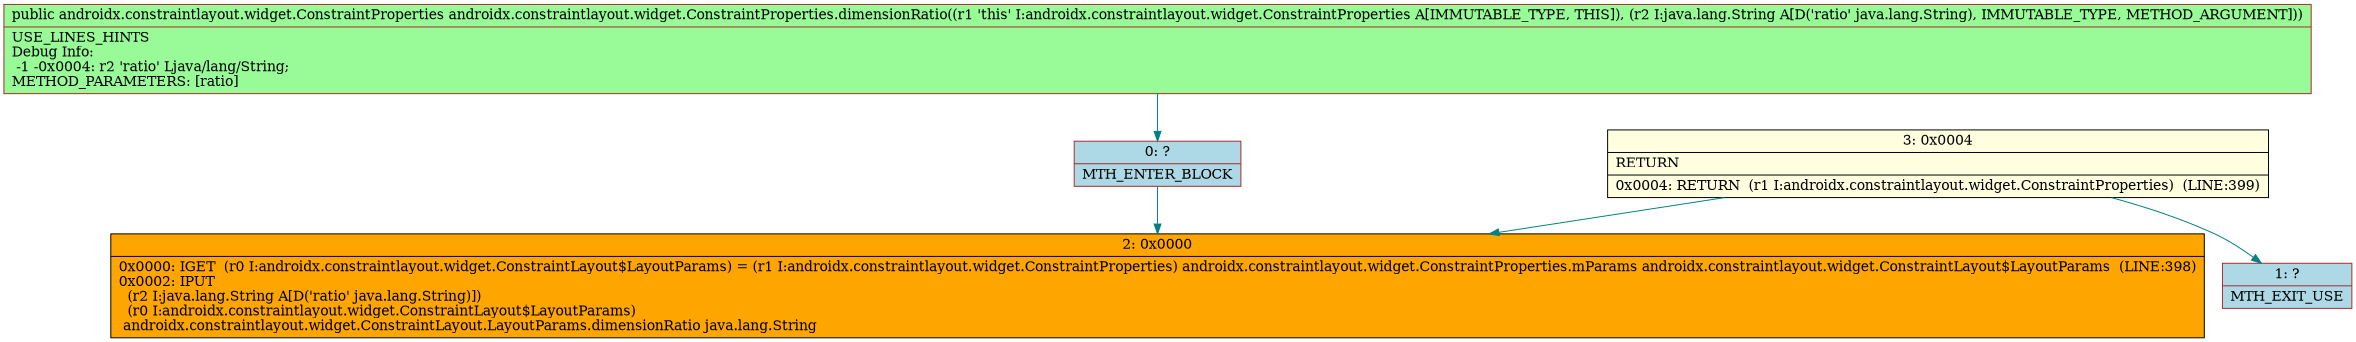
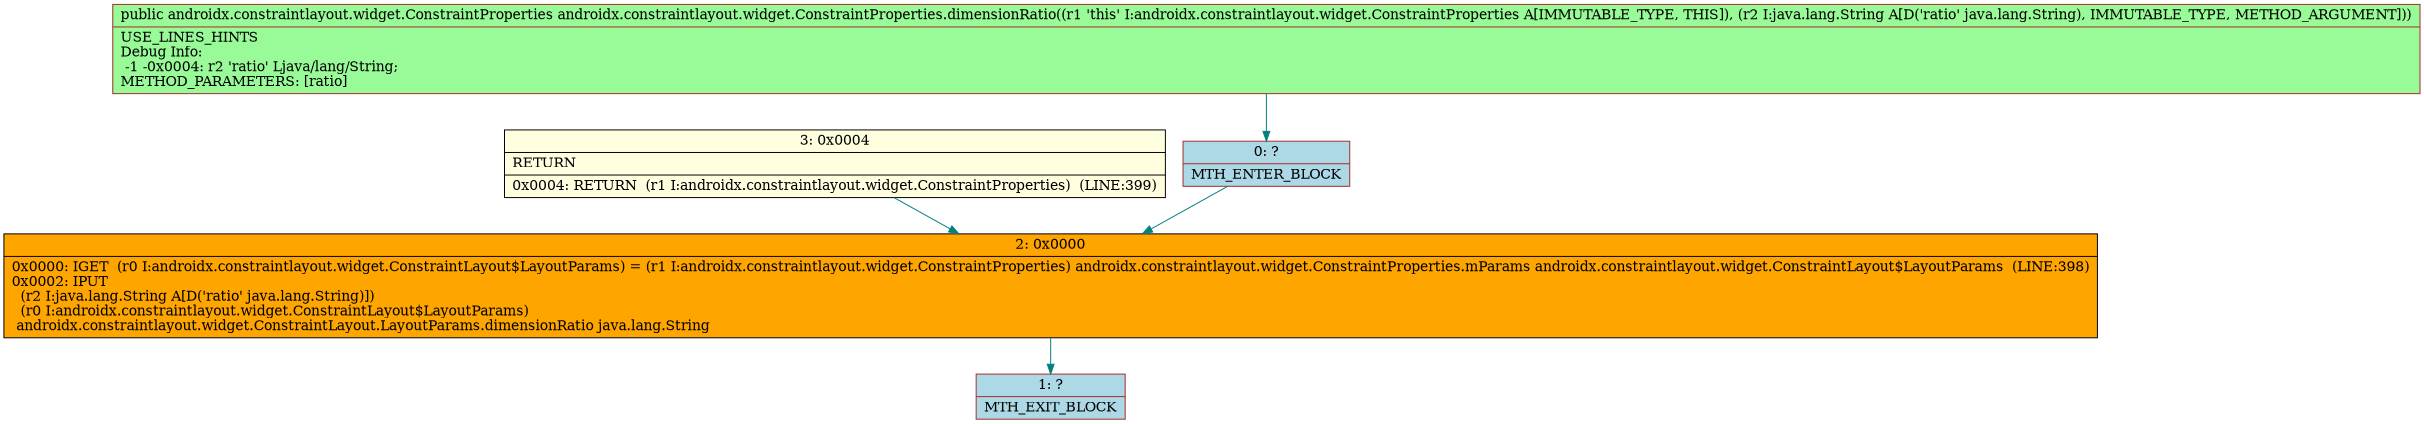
edge "3: 0x0004" -> "1: ?": now "2: 0x0000" -> "1: ?"
node "1: ?": text "MTH_EXIT_USE" -> "MTH_EXIT_BLOCK"
